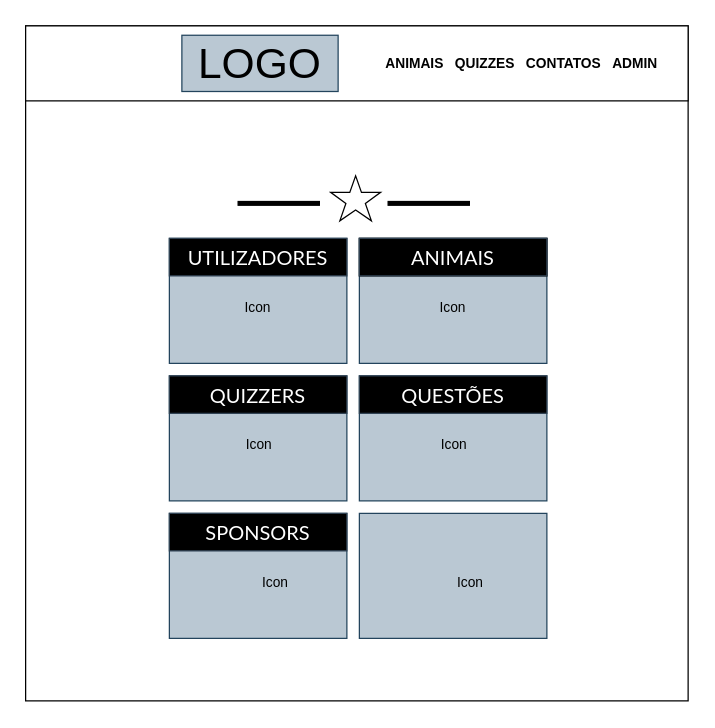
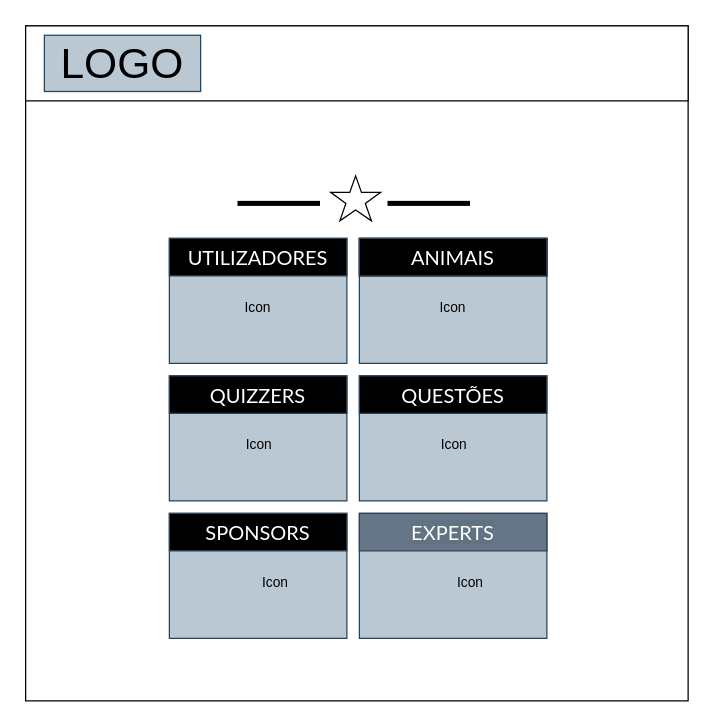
node "LOGO": moved (260, 63) -> (123, 63)
node "ANIMAIS QUIZZES CONTATOS ADMIN": removed
node "EXPERTS": added
